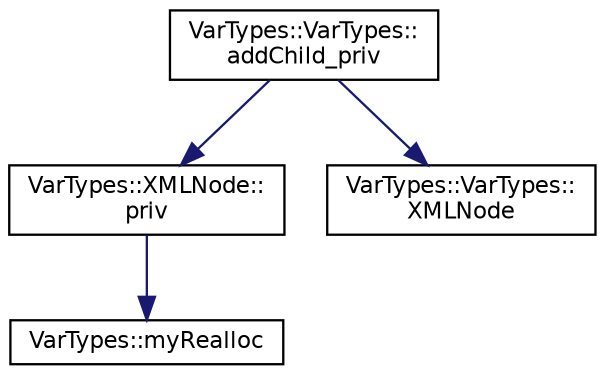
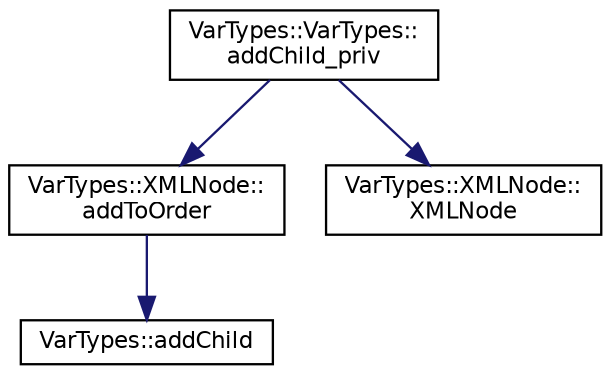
node "VarTypes::XMLNode:: priv": label "VarTypes::XMLNode:: priv" -> "VarTypes::XMLNode:: addToOrder"
node "VarTypes::VarTypes:: XMLNode": label "VarTypes::VarTypes:: XMLNode" -> "VarTypes::XMLNode:: XMLNode"
node "VarTypes::myRealloc": label "VarTypes::myRealloc" -> "VarTypes::addChild"
